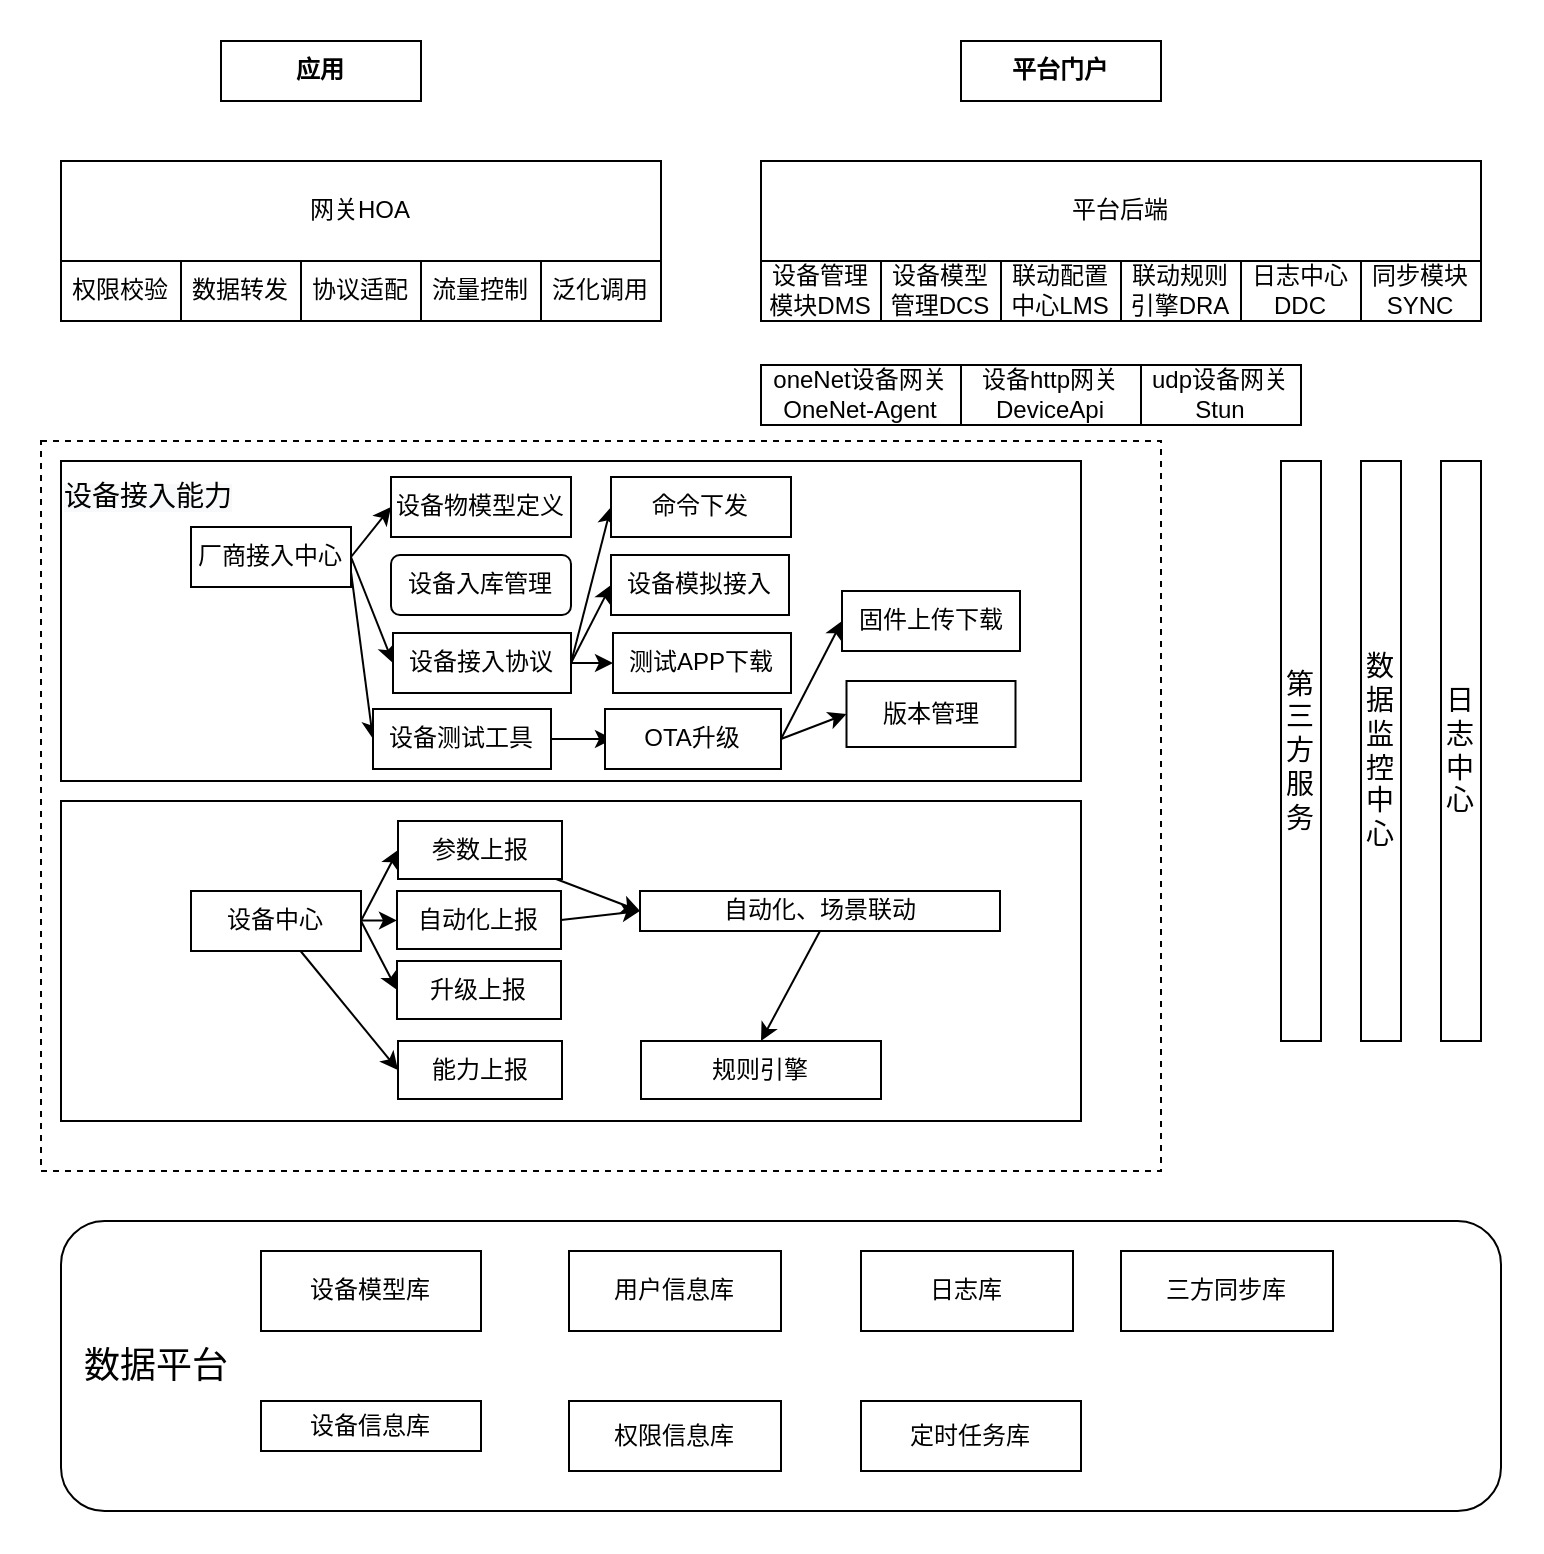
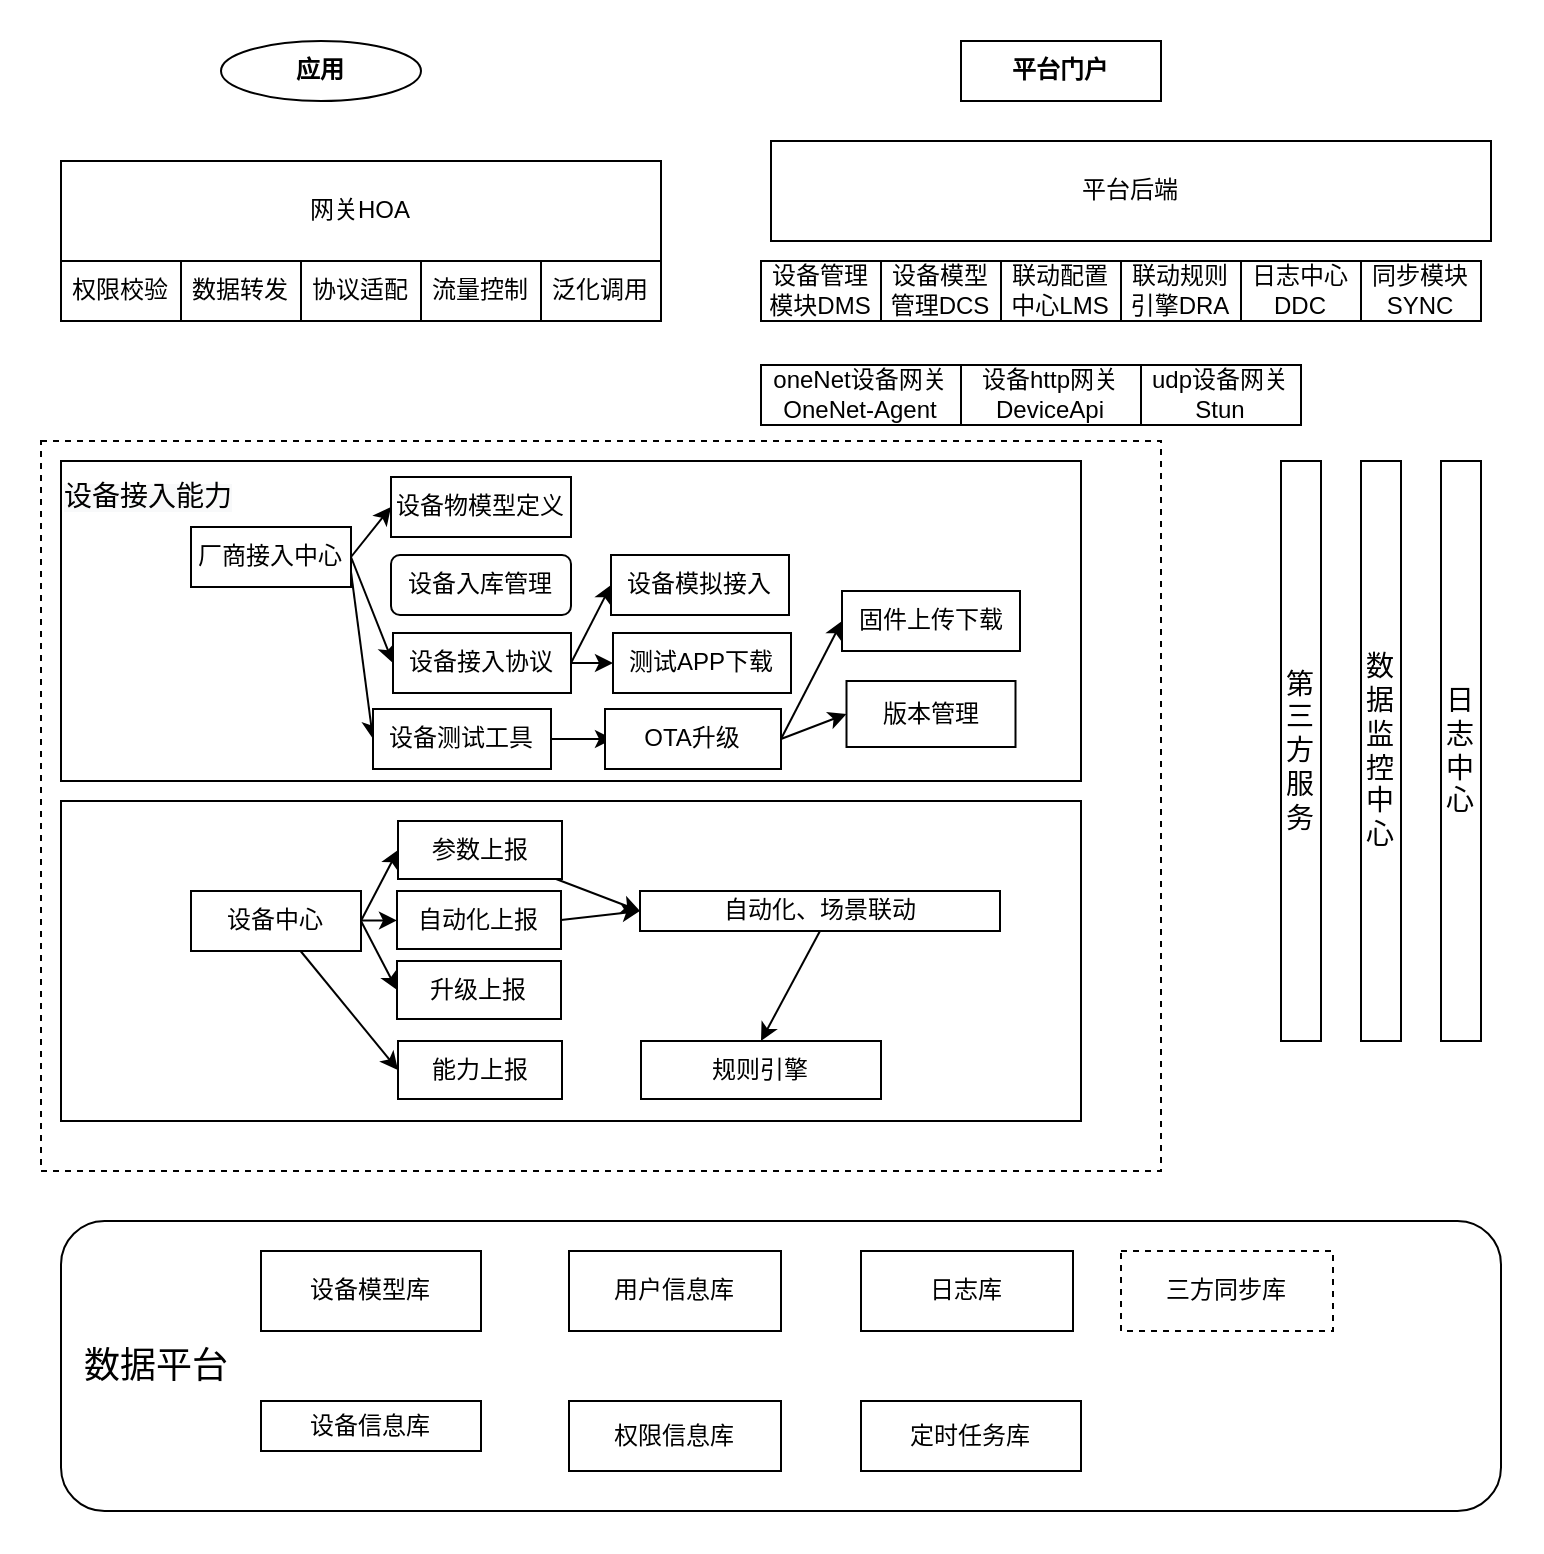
node "应用": shape rectangle -> ellipse
node "平台后端": moved (1121, 211) -> (1131, 191)
node "命令下发": removed
edge "设备接入协议" -> "命令下发": removed
node "三方同步库": style solid -> dashed
